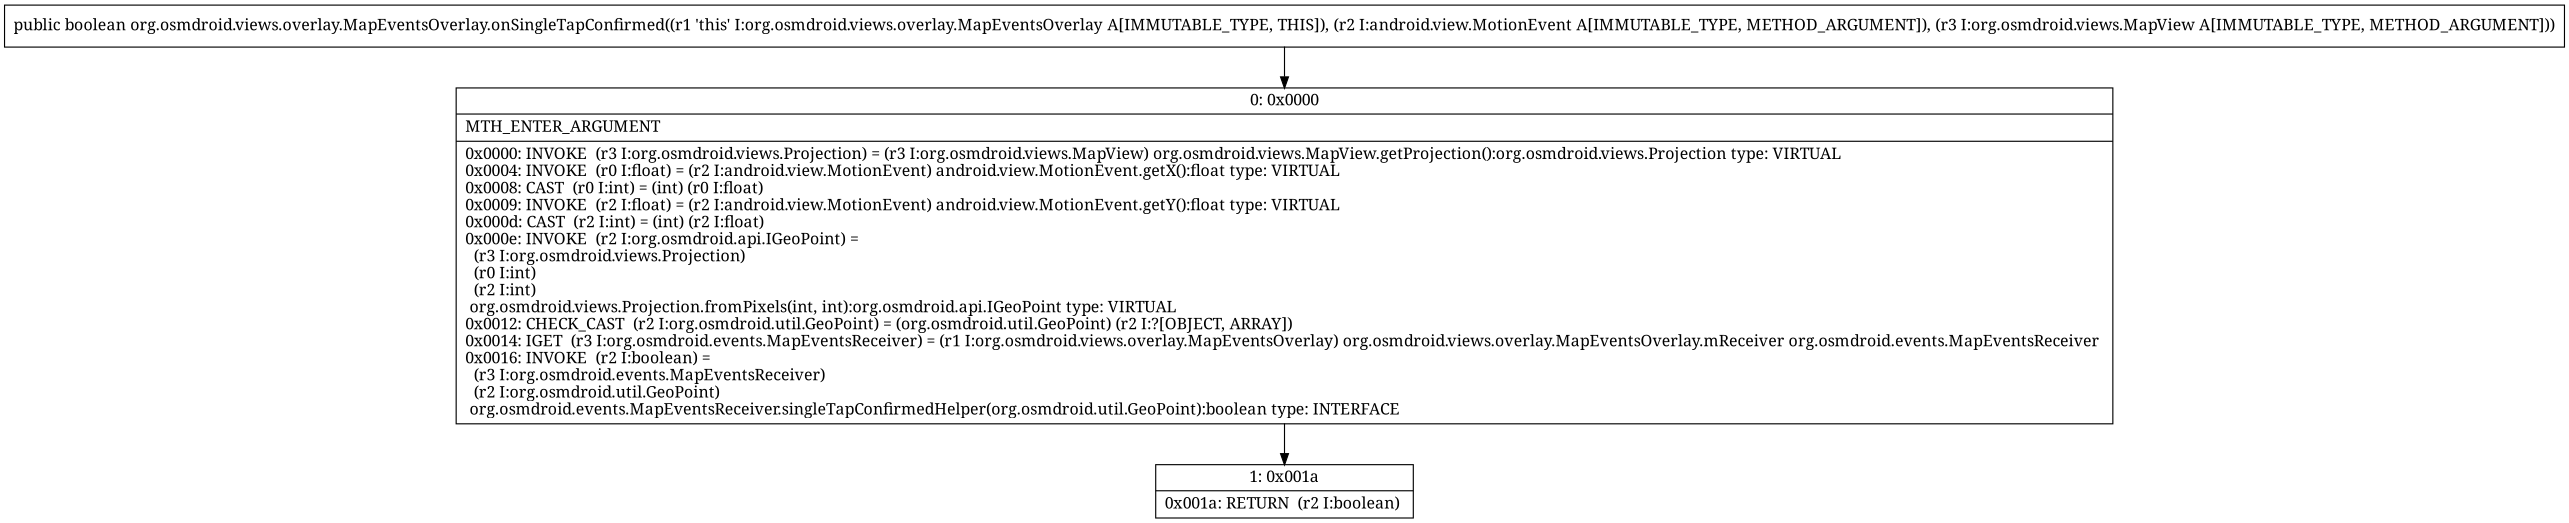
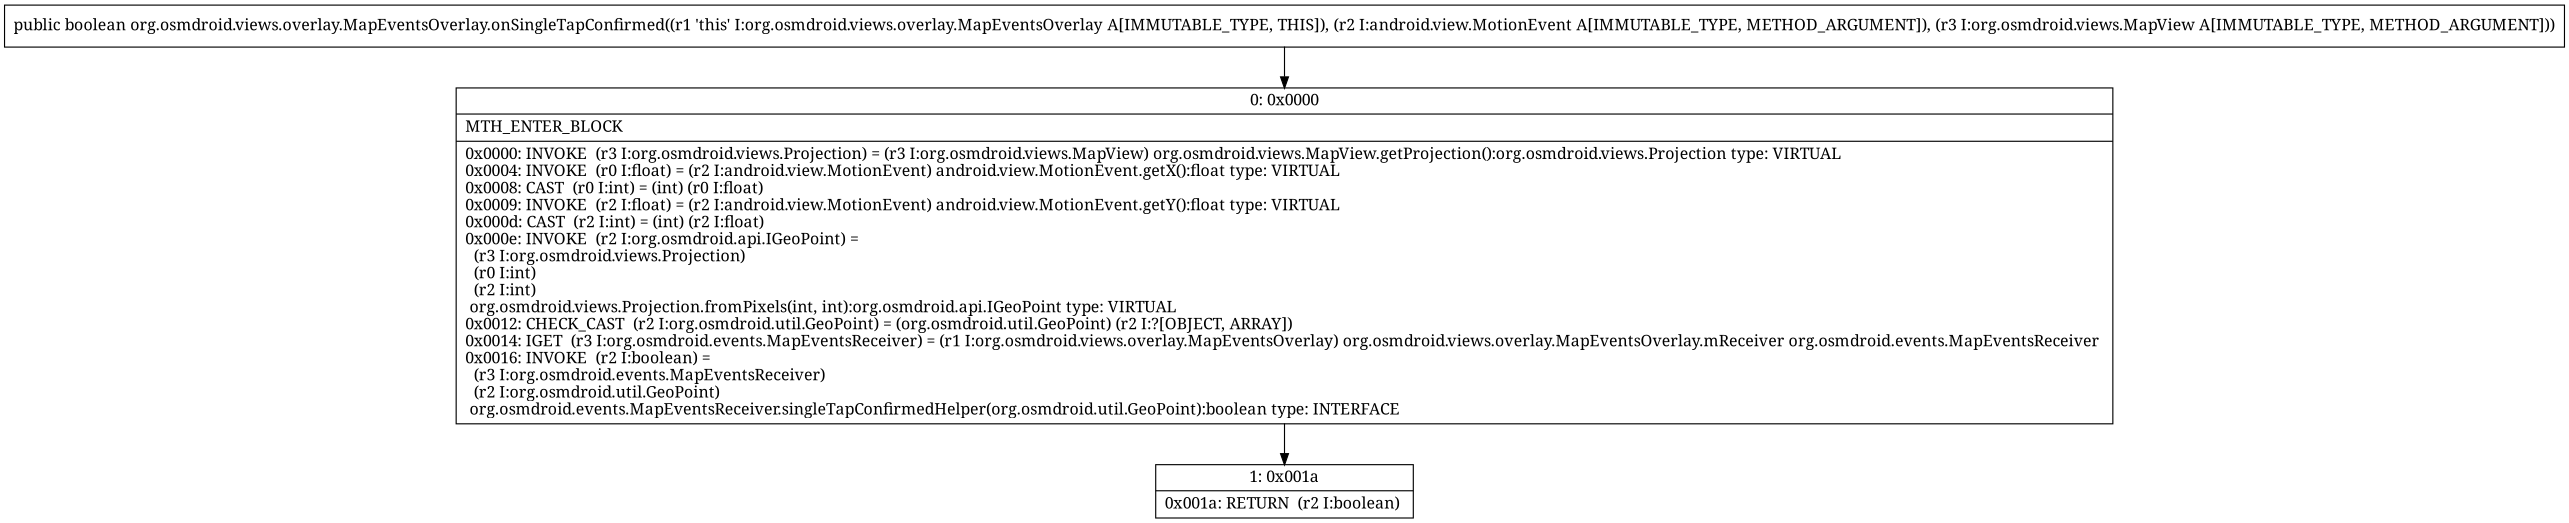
node "0: 0x0000": text "MTH_ENTER_ARGUMENT" -> "MTH_ENTER_BLOCK"
